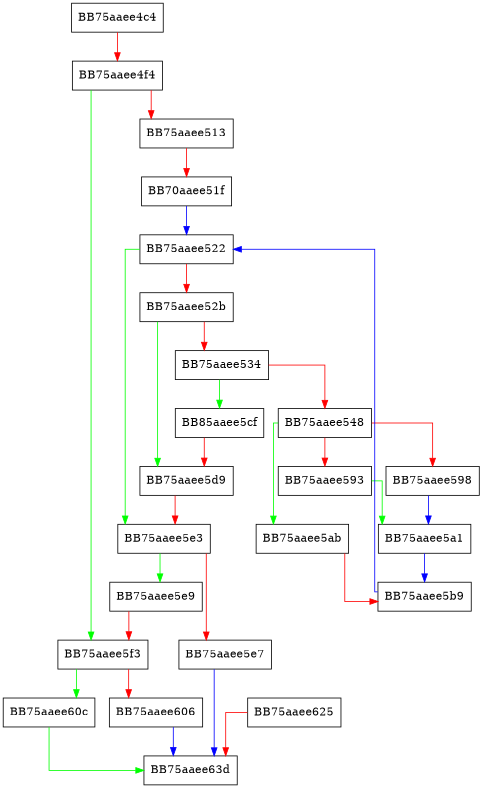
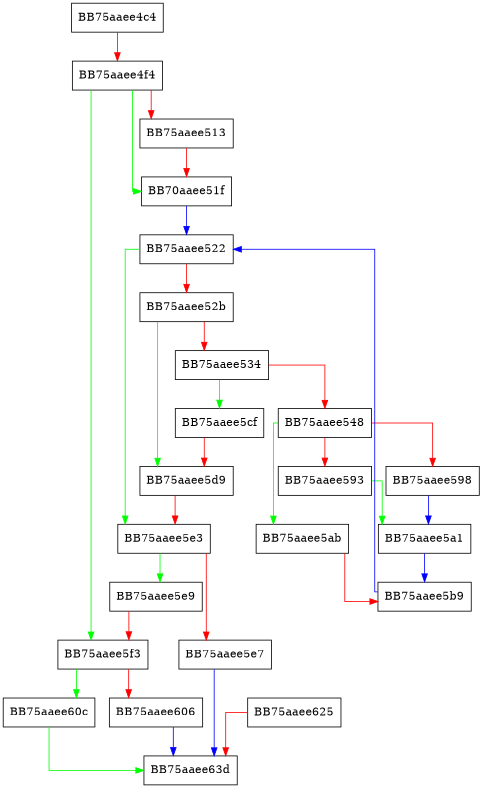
edge "BB75aaee4f4" -> "BB70aaee51f": added
node "BB85aaee5cf": label "BB85aaee5cf" -> "BB75aaee5cf"
